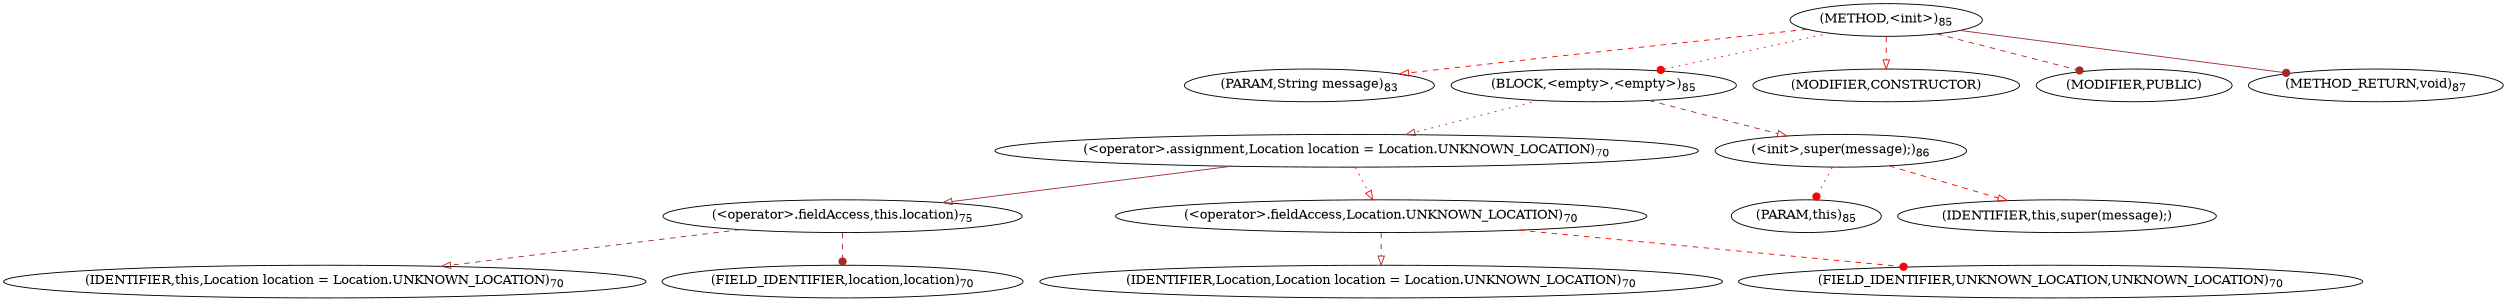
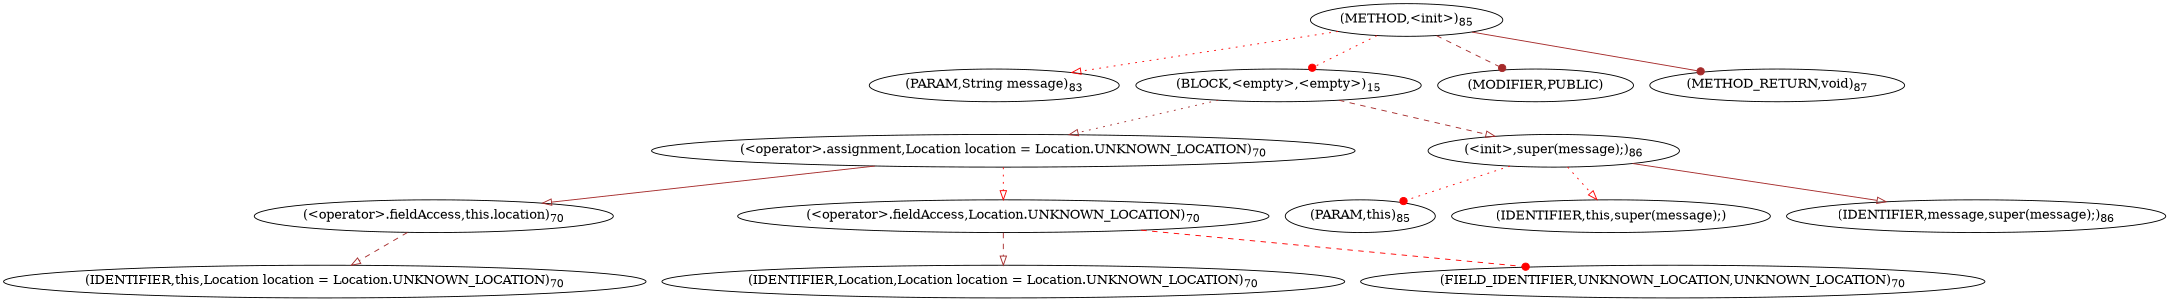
edge "(METHOD,<init>)" -> "(PARAM,String message)": style dashed -> dotted
node "(BLOCK,<empty>,<empty>)": text "85" -> "15"
node "(MODIFIER,CONSTRUCTOR)": removed
edge "(<init>,super(message);)" -> "(IDENTIFIER,this,super(message);)": style dashed -> dotted
node "(<operator>.fieldAccess,this.location)": text "75" -> "70"
node "(IDENTIFIER,message,super(message);)": added
node "(FIELD_IDENTIFIER,location,location)": removed
